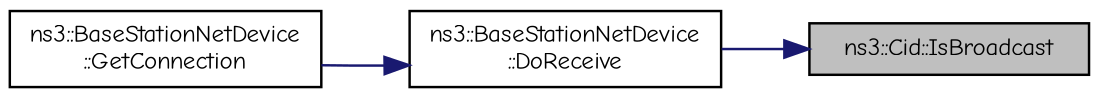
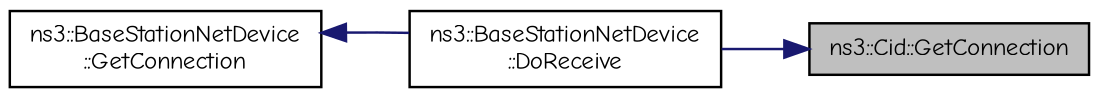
node "ns3::Cid::IsBroadcast": label "ns3::Cid::IsBroadcast" -> "ns3::Cid::GetConnection"
edge "ns3::BaseStationNetDevice ::GetConnection" -> "ns3::BaseStationNetDevice ::DoReceive": reversed
